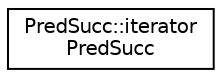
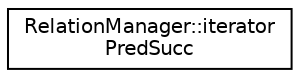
node "PredSucc::iterator PredSucc": label "PredSucc::iterator PredSucc" -> "RelationManager::iterator PredSucc"
